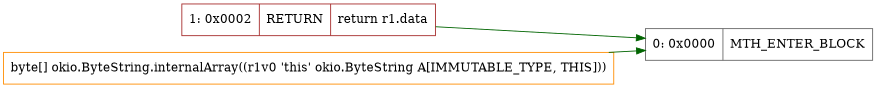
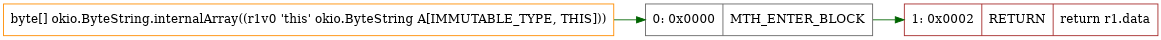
edge "1: 0x0002" -> "0: 0x0000": reversed
